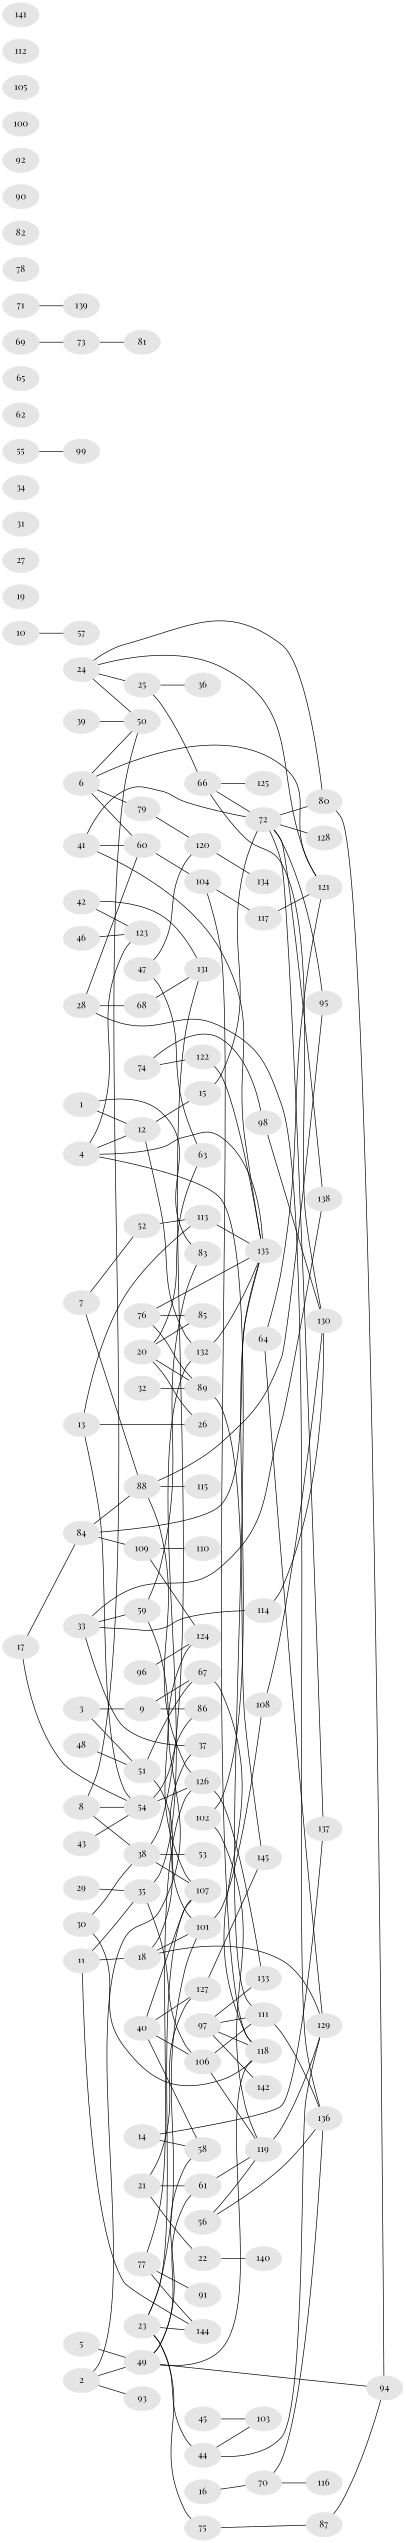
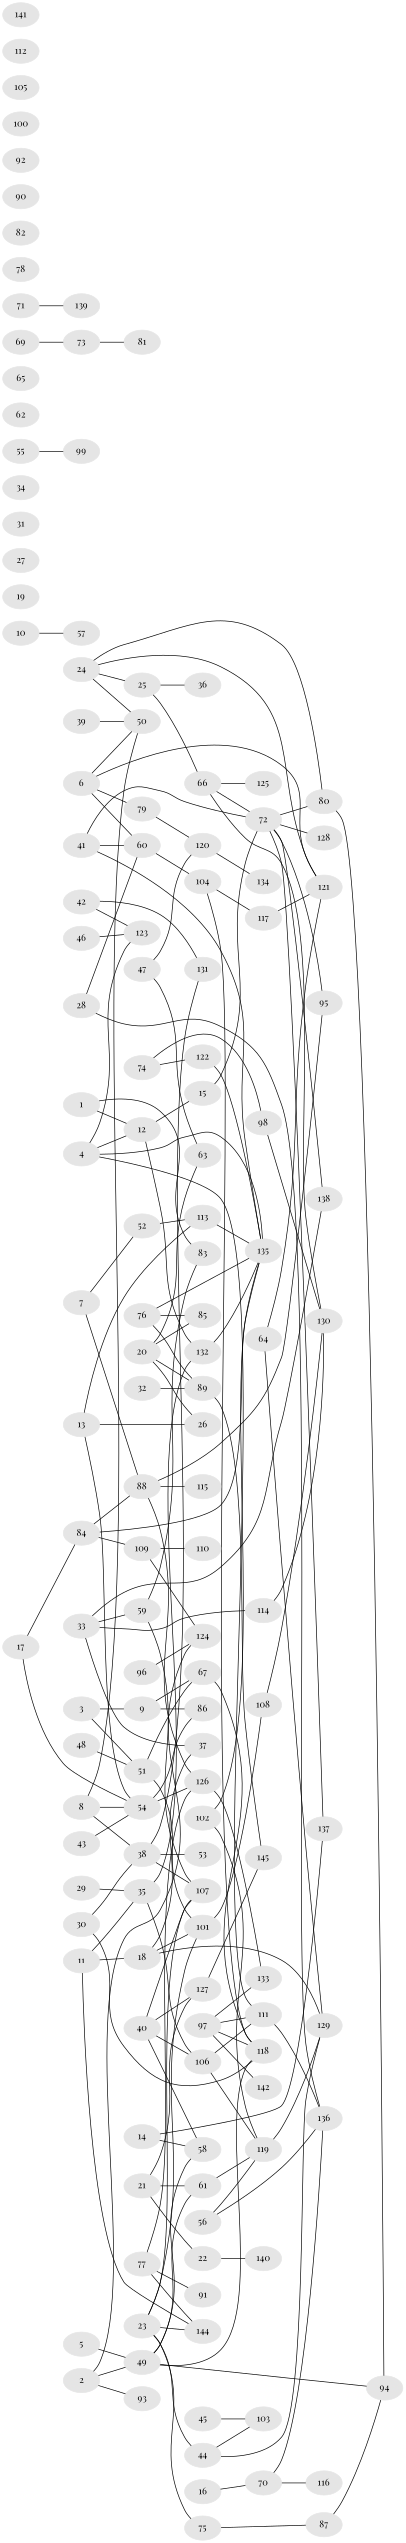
node "68": removed
